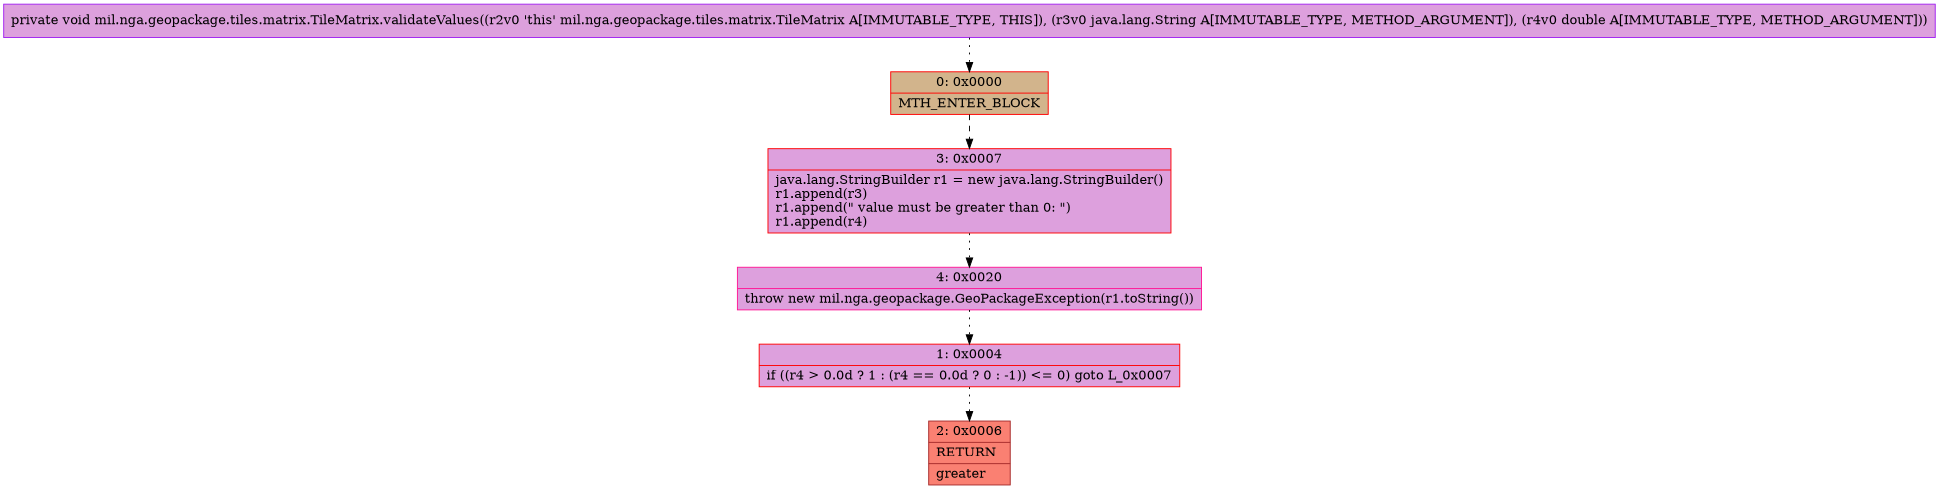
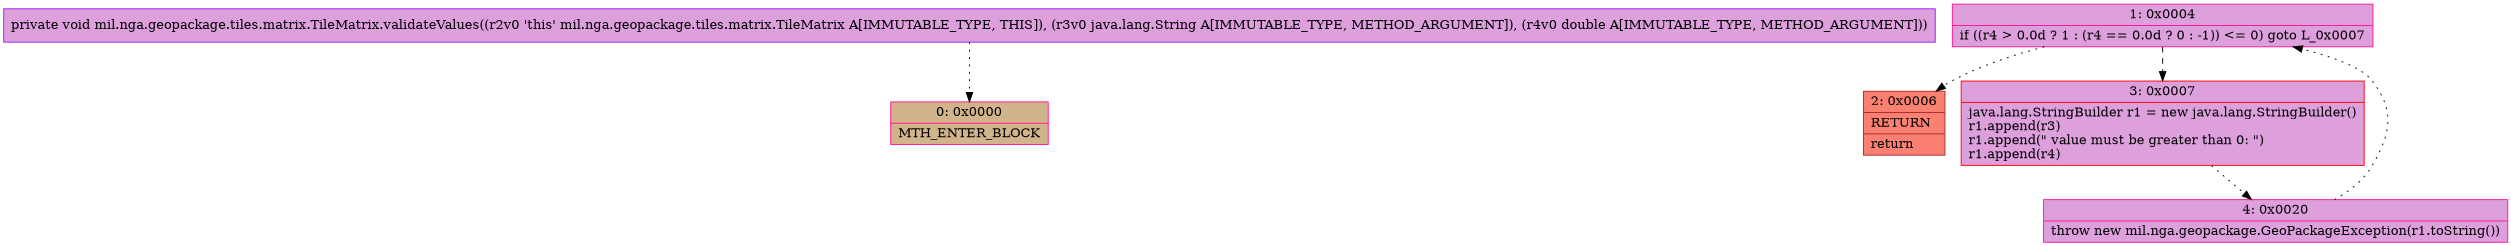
node "0: 0x0000": color red -> deeppink
edge "0: 0x0000" -> "3: 0x0007": now "1: 0x0004" -> "3: 0x0007"
node "1: 0x0004": color red -> deeppink
node "2: 0x0006": text "greater" -> "return"
